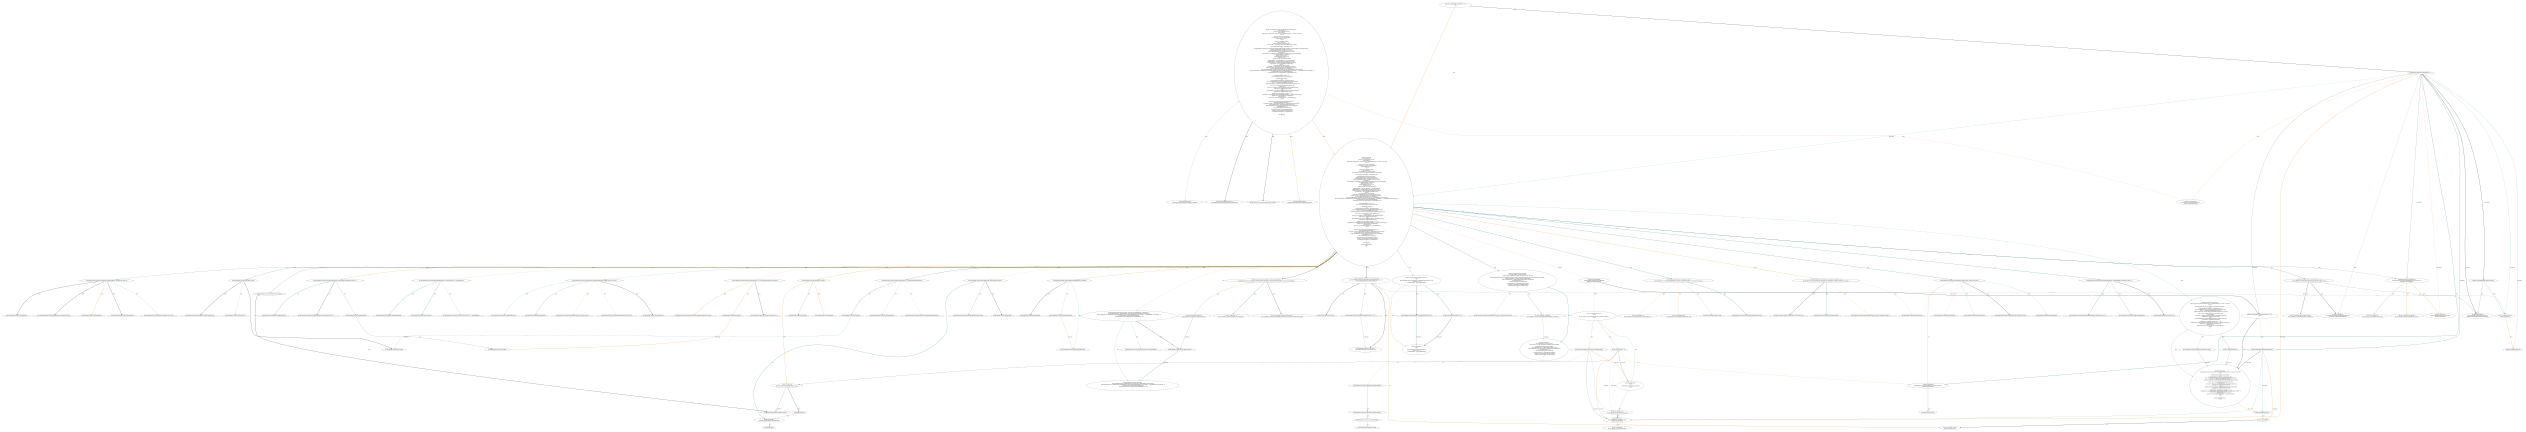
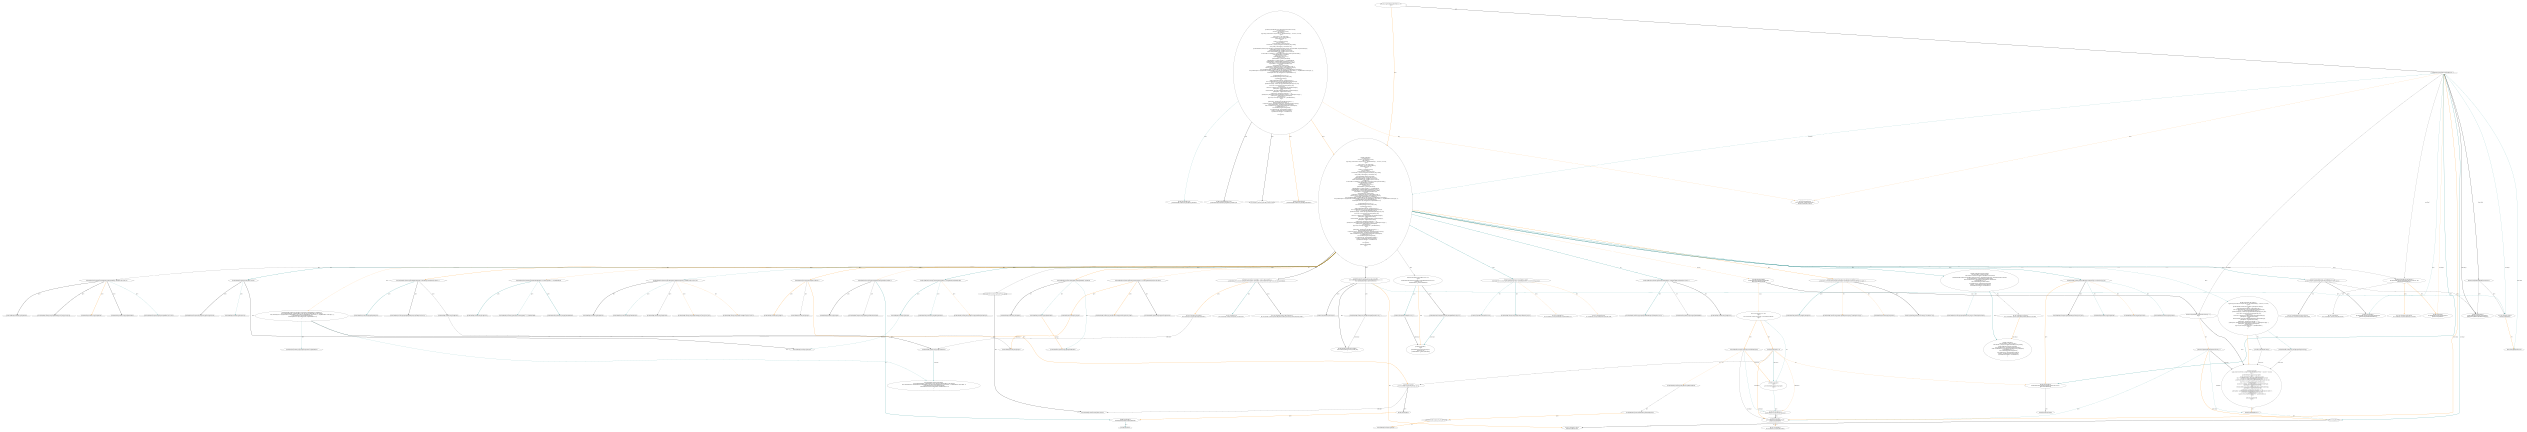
edge "getBranchCoverageRate#?#4:numberOfBranches == 0" -> "getBranchCoverageRate#?#5:getNumberOfCoveredLines() == 0": now "getBranchCoverageRate#?#4:numberOfBranches == 0" -> "getBranchCoverageRate#?#6:0"
